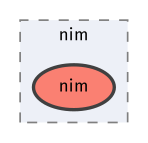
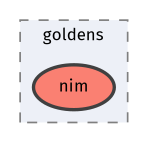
cluster "nim": label "nim" -> "goldens"
